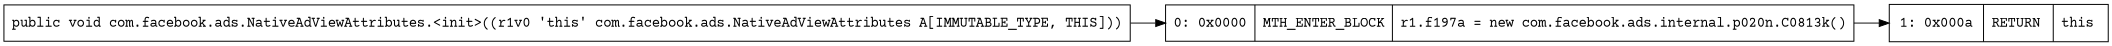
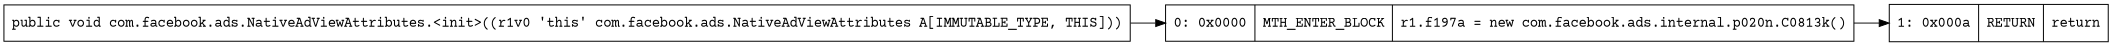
node "1: 0x000a": text "this" -> "return"
